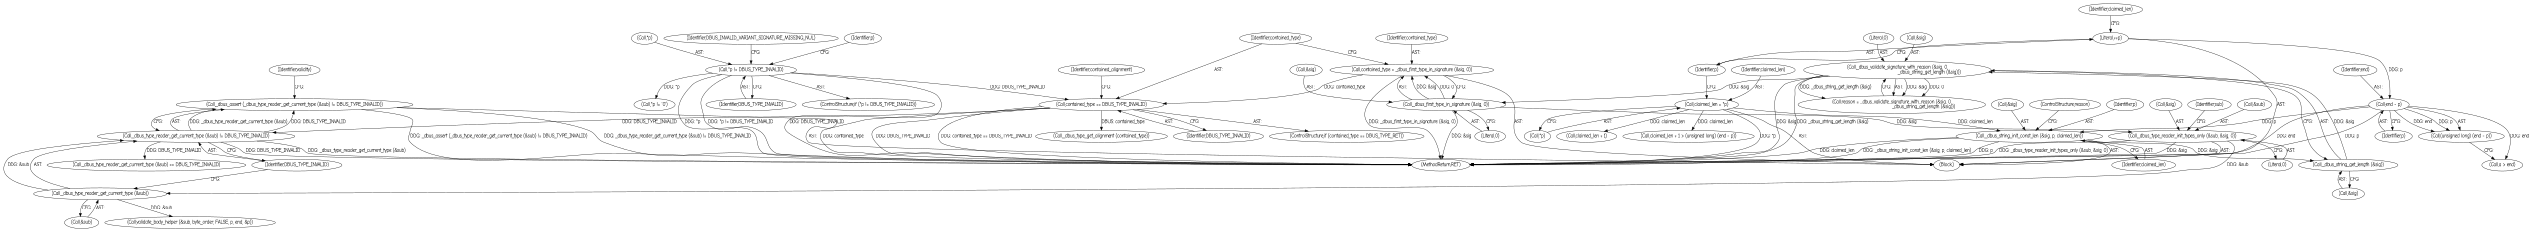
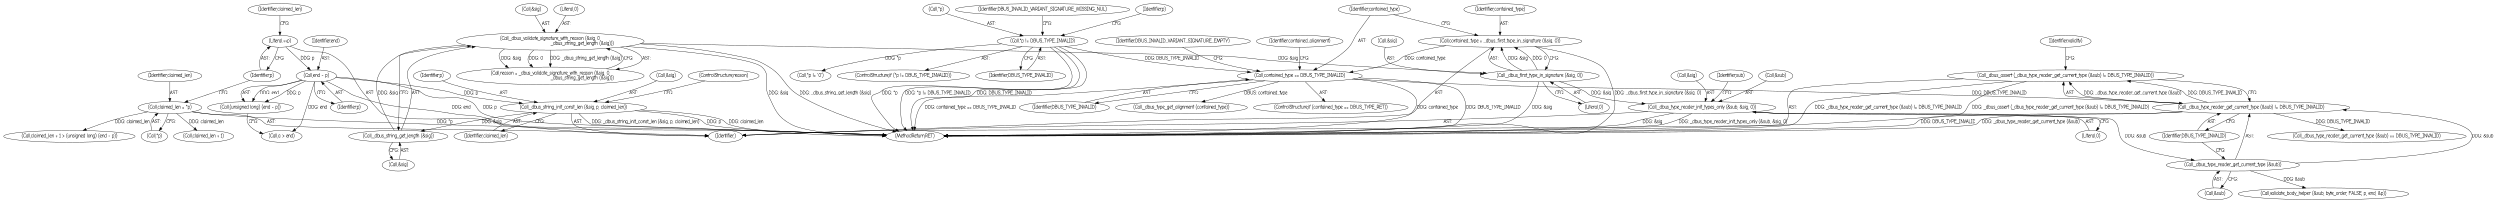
node "(Identifier,DBUS_INVALID_VARIANT_SIGNATURE_EMPTY)": added
edge "(Call,claimed_len = *p)" -> "(Call,_dbus_string_init_const_len (&sig, p, claimed_len))": removed, label "DDG: claimed_len"
node "(Block,)": label "(Block,)" -> "(Identifier,)"
